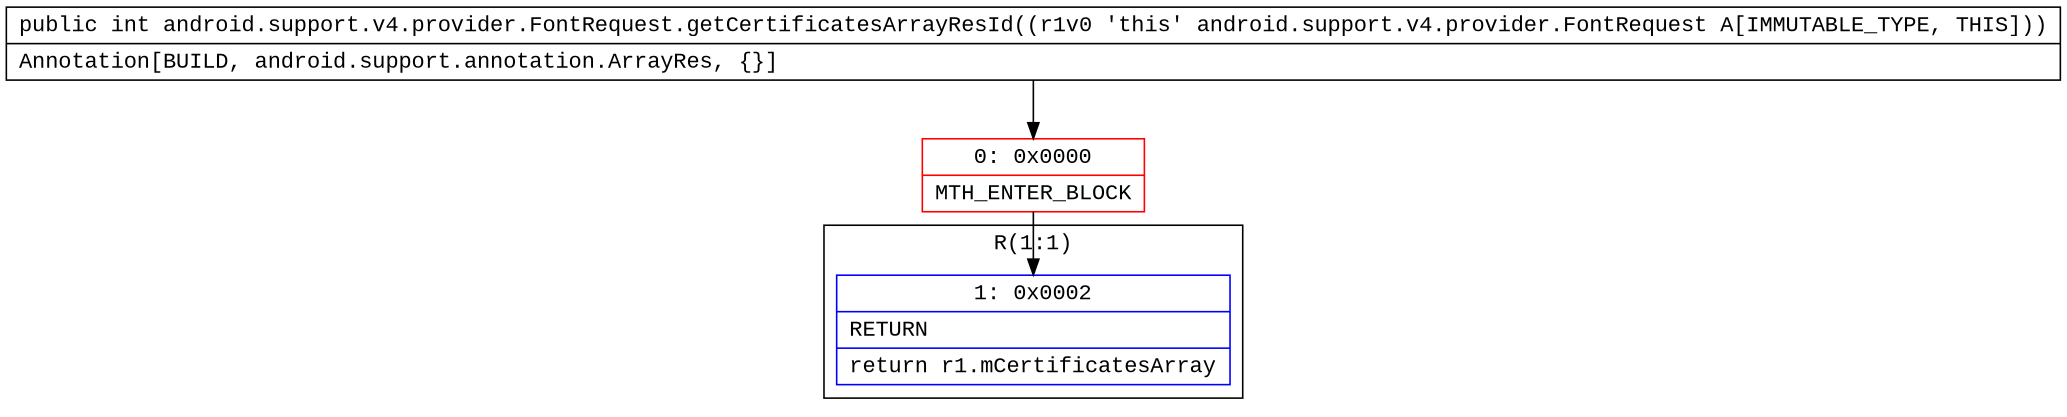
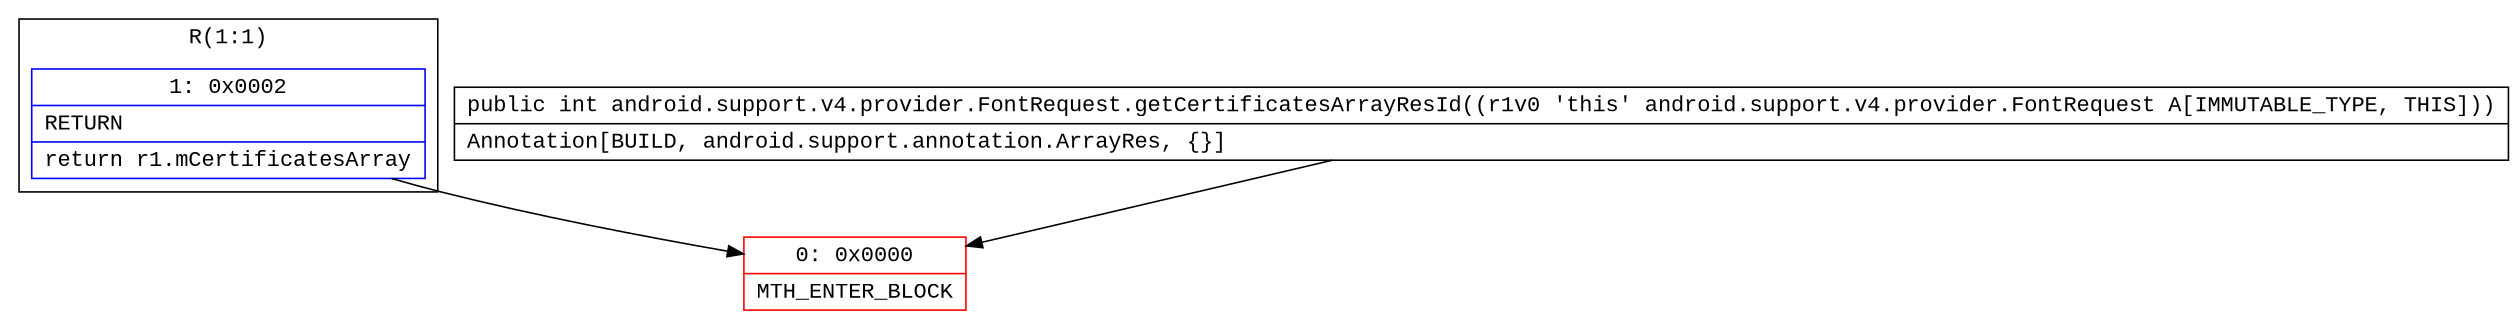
edge "0: 0x0000" -> "1: 0x0002": reversed
